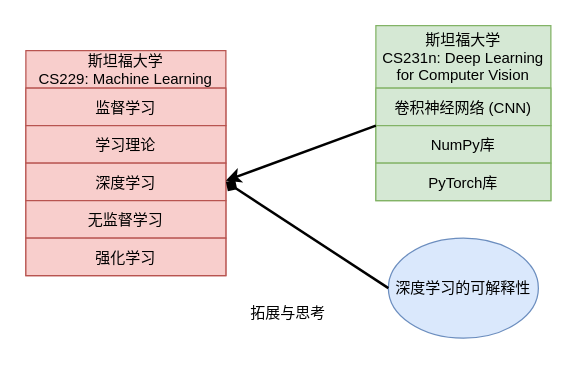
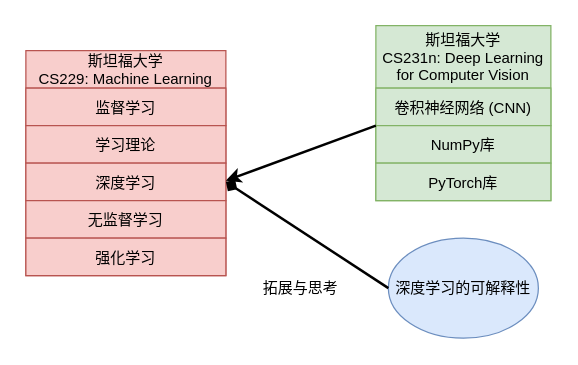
node "拓展与思考": moved (288, 313) -> (301, 288)
